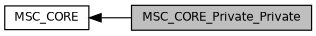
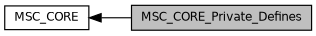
node "MSC_CORE_Private_Private": label "MSC_CORE_Private_Private" -> "MSC_CORE_Private_Defines"
